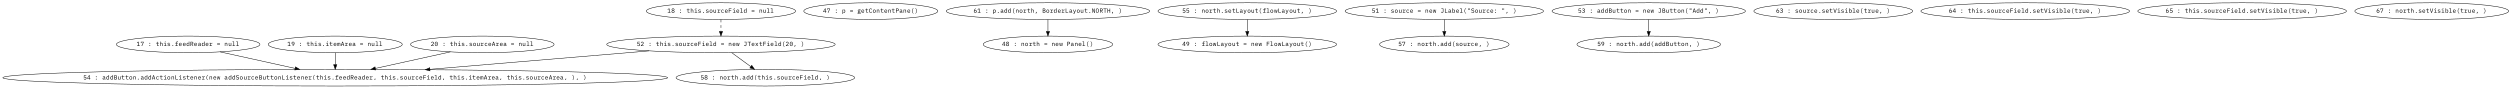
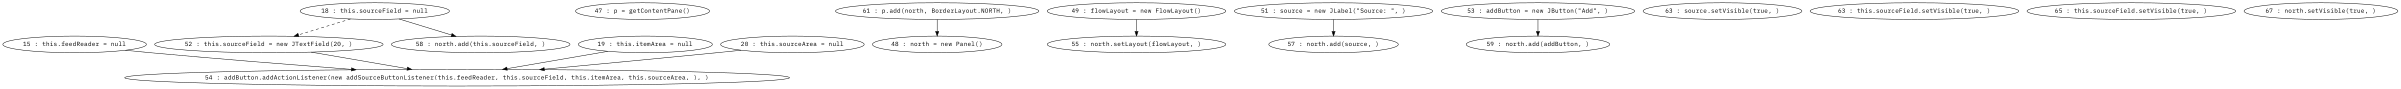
node "64 : this.sourceField.setVisible(true, )": label "64 : this.sourceField.setVisible(true, )" -> "63 : this.sourceField.setVisible(true, )"
edge "55 : north.setLayout(flowLayout, )" -> "49 : flowLayout = new FlowLayout()": reversed
node "17 : this.feedReader = null": label "17 : this.feedReader = null" -> "15 : this.feedReader = null"
edge "52 : this.sourceField = new JTextField(20, )" -> "58 : north.add(this.sourceField, )": now "18 : this.sourceField = null" -> "58 : north.add(this.sourceField, )"
